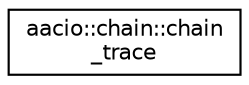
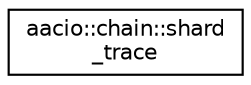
node "aacio::chain::chain _trace": label "aacio::chain::chain _trace" -> "aacio::chain::shard _trace"
